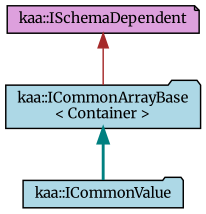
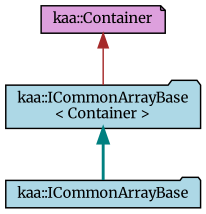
node "kaa::ISchemaDependent": label "kaa::ISchemaDependent" -> "kaa::Container"
node "kaa::ICommonValue": label "kaa::ICommonValue" -> "kaa::ICommonArrayBase"
